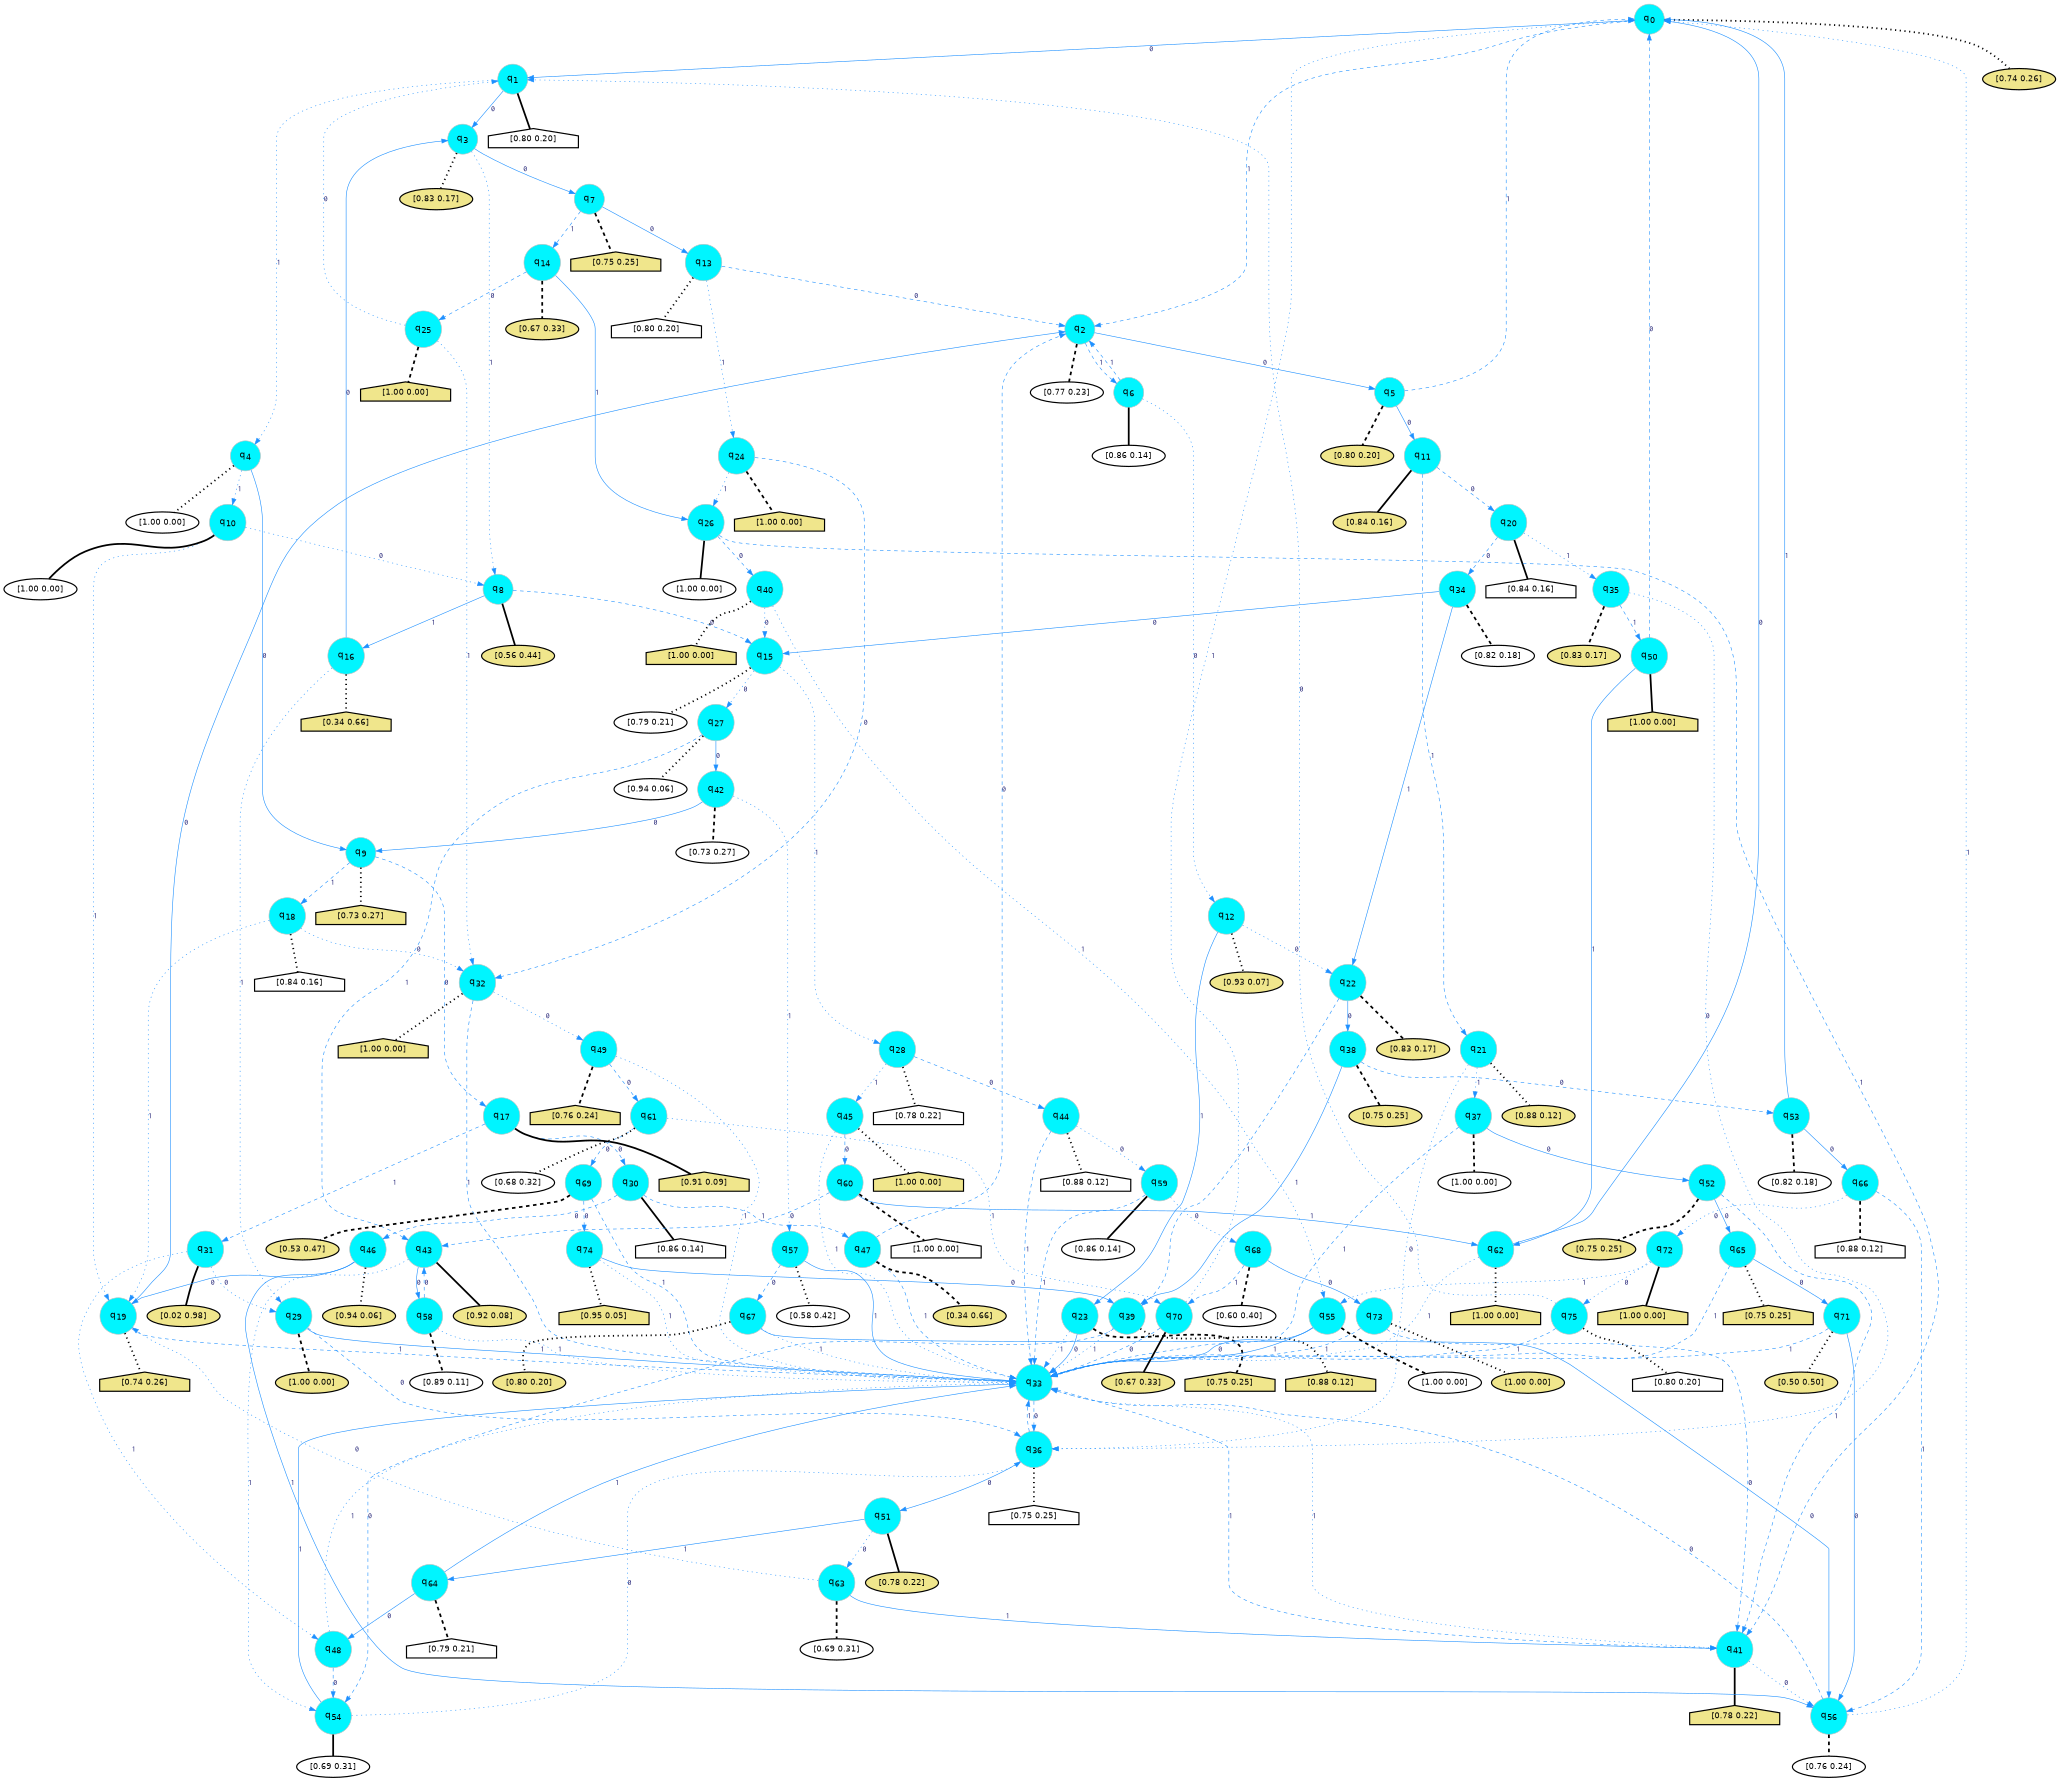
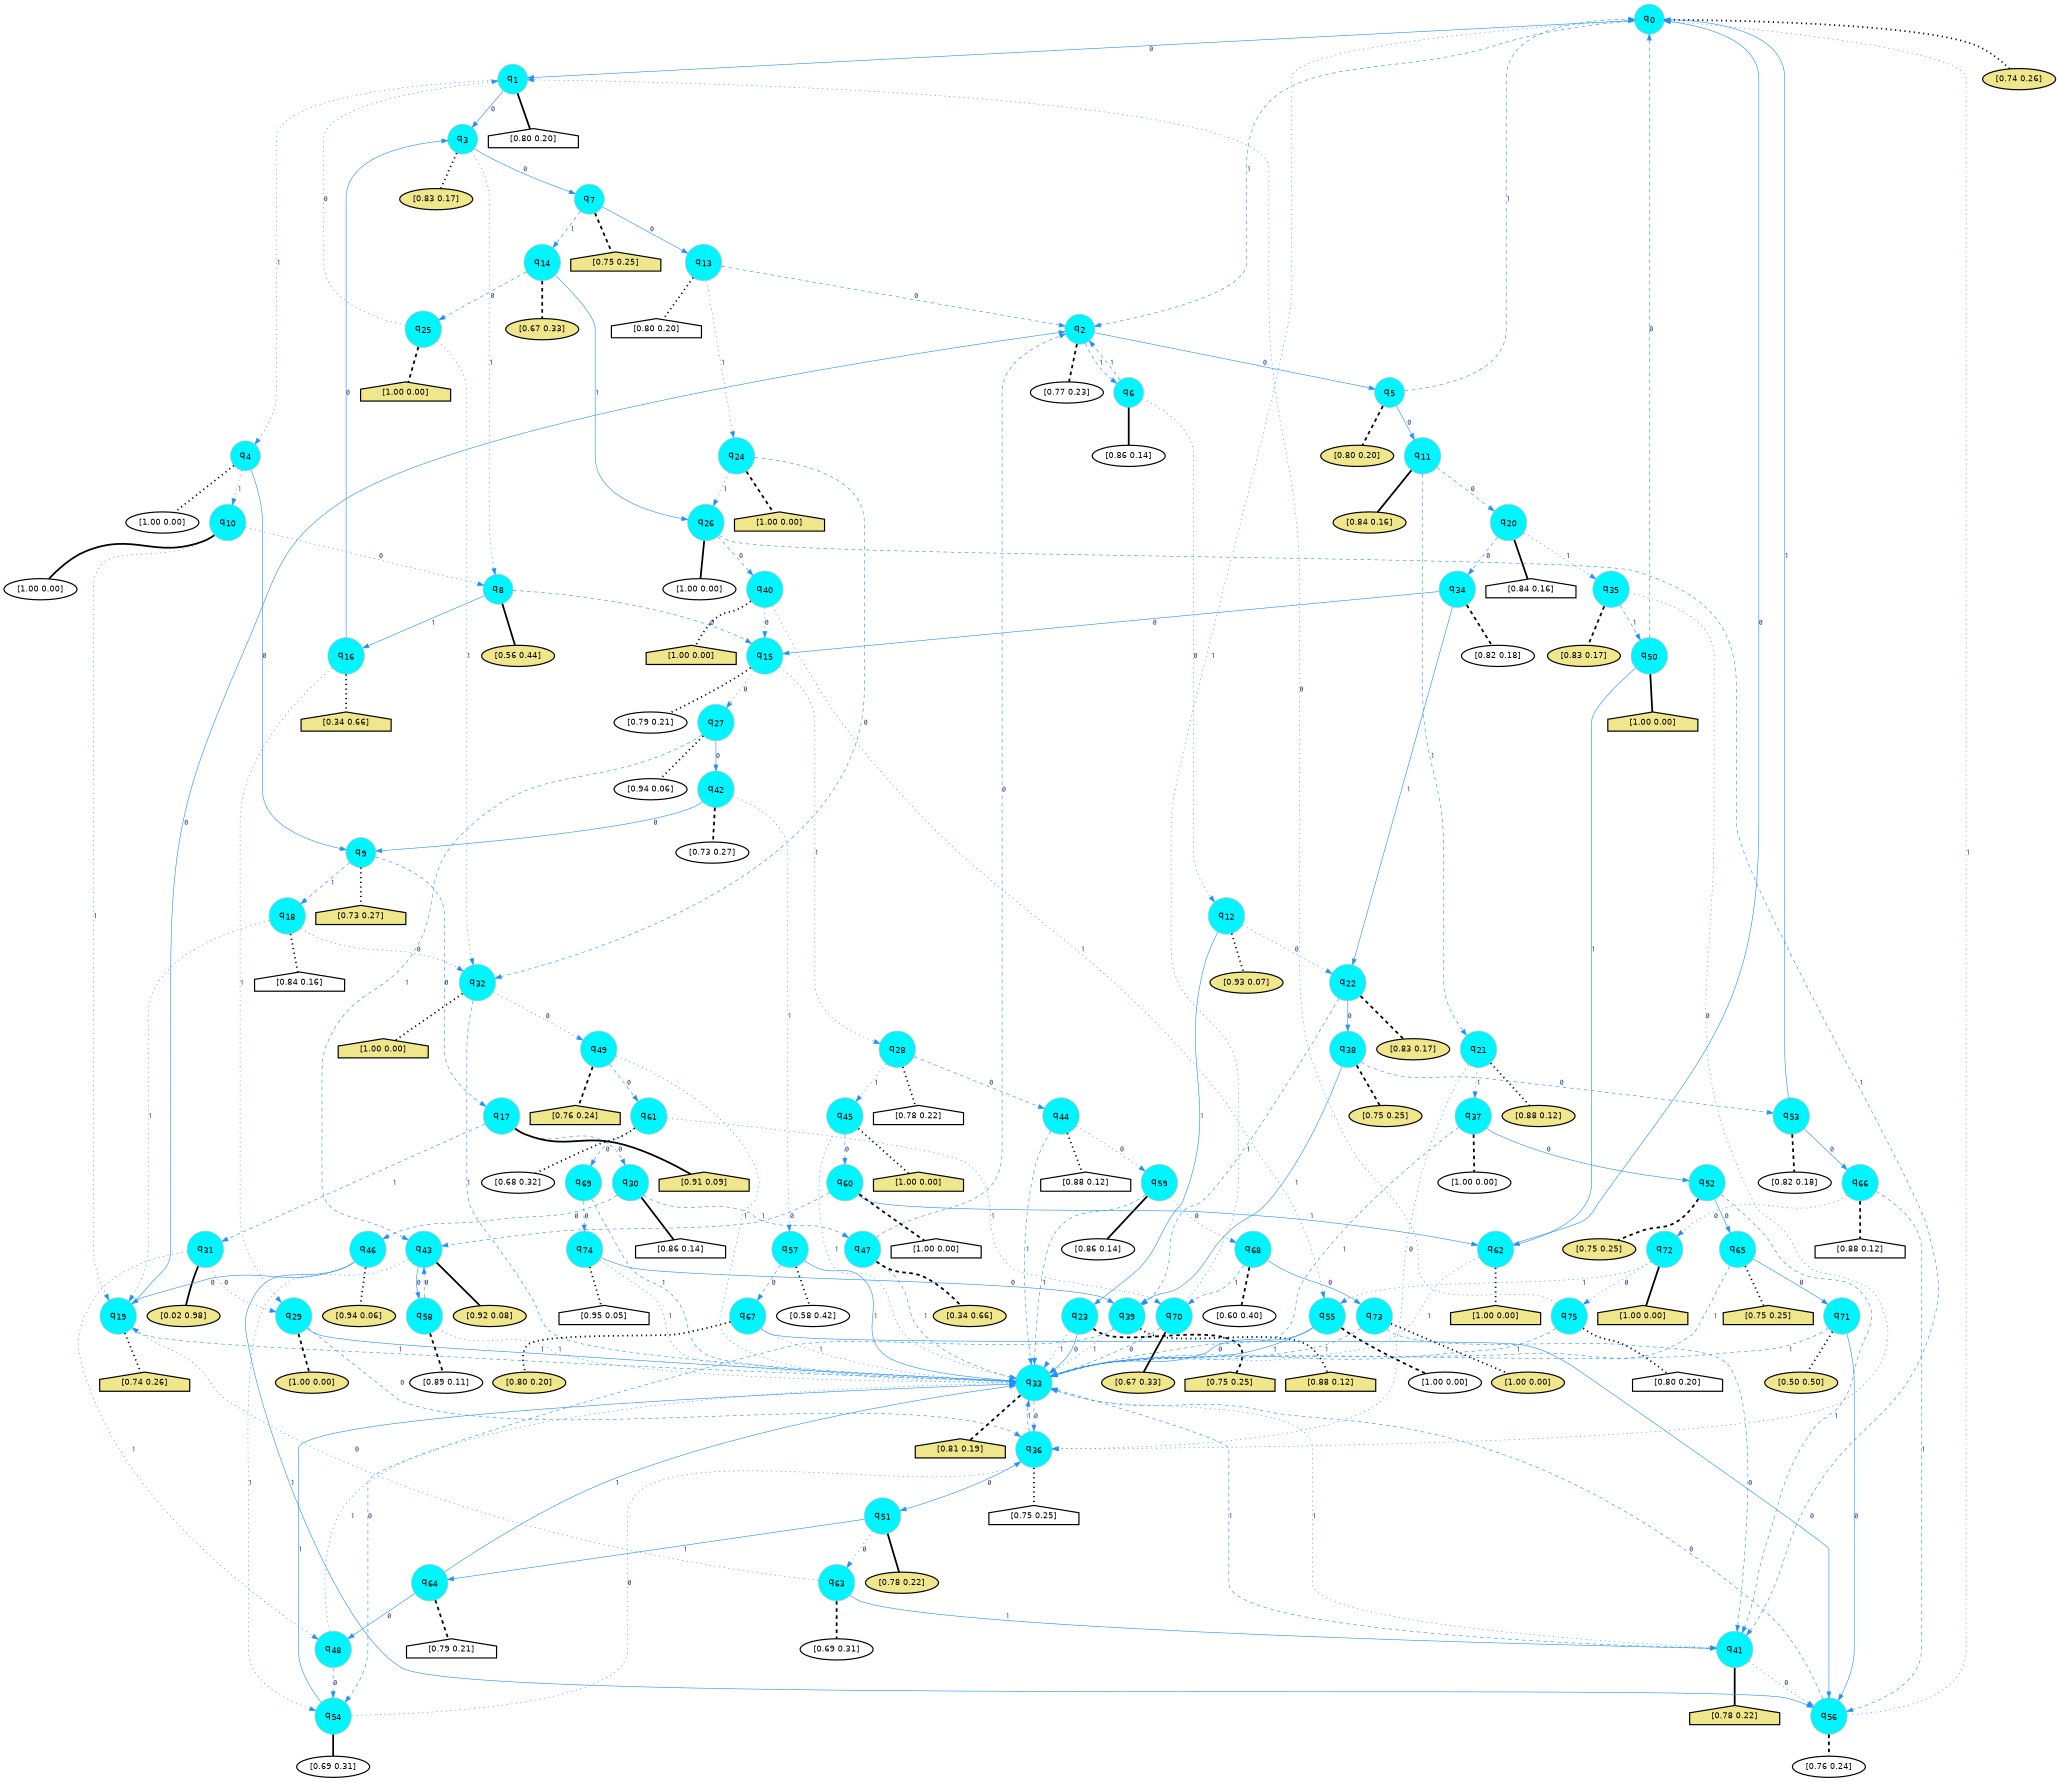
node "[0.53 0.47]": removed
node "[0.95 0.05]": fillcolor khaki -> white
node "[0.81 0.19]": added
